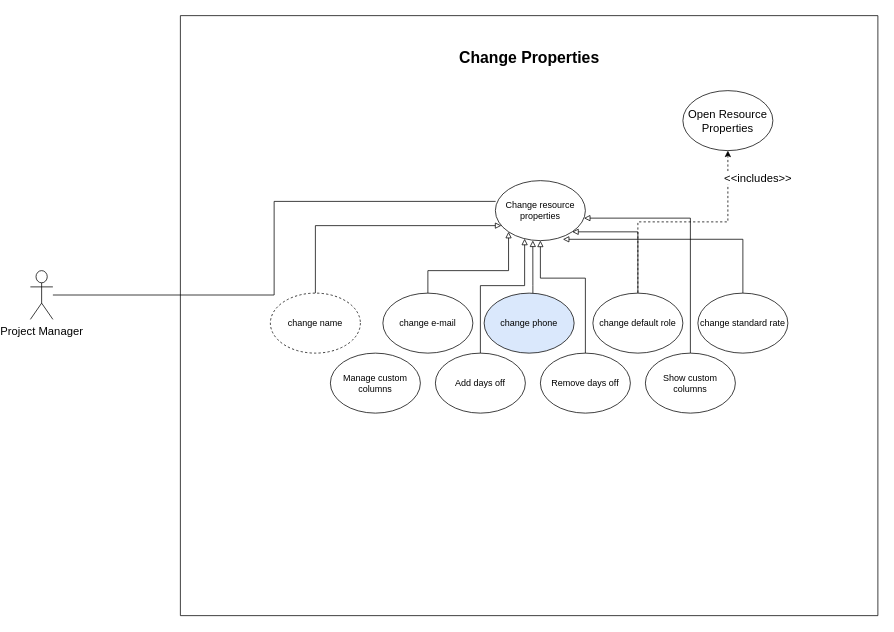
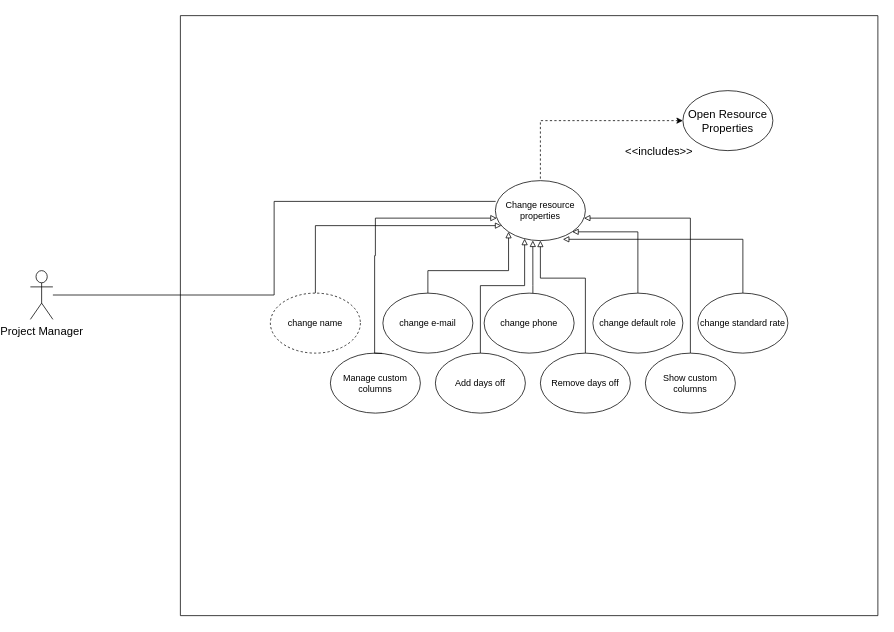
node "Change Properties": removed
edge "change default role" -> "Open Resource Properties": now "Change resource properties" -> "Open Resource Properties"
edge "Manage custom columns" -> "Change resource properties": added
node "change phone": fillcolor #dae8fc -> #ffffff
